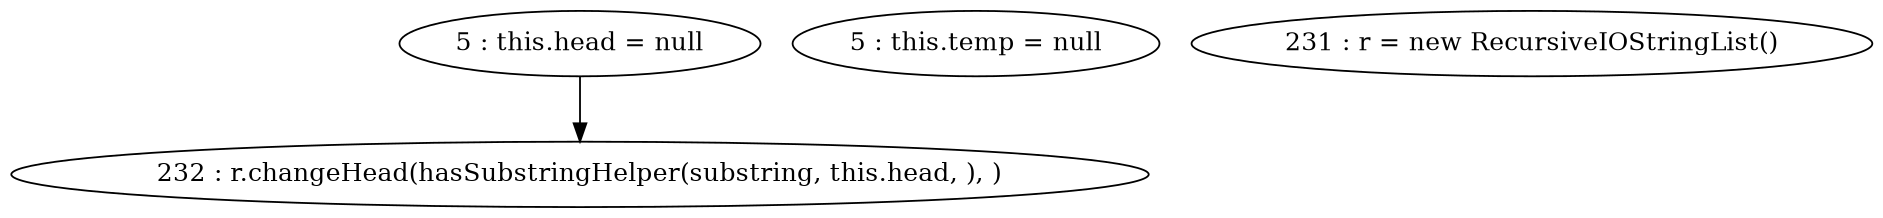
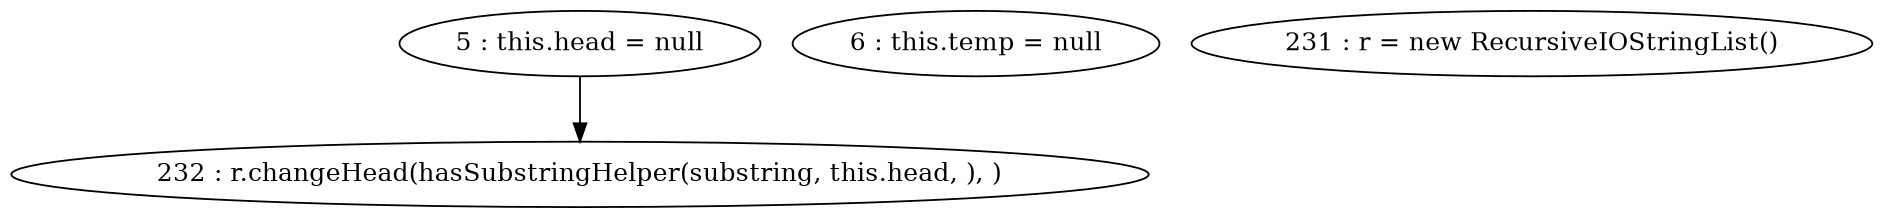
node "5 : this.temp = null": label "5 : this.temp = null" -> "6 : this.temp = null"
